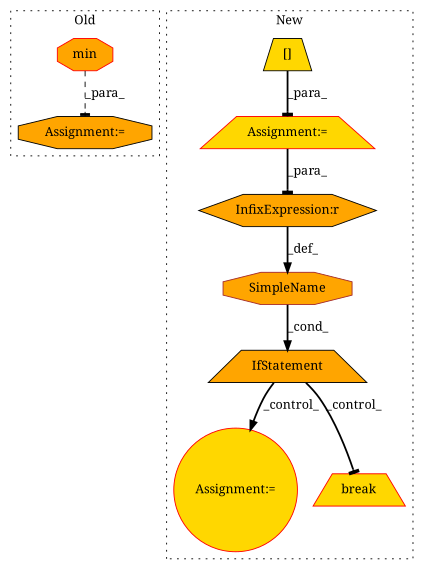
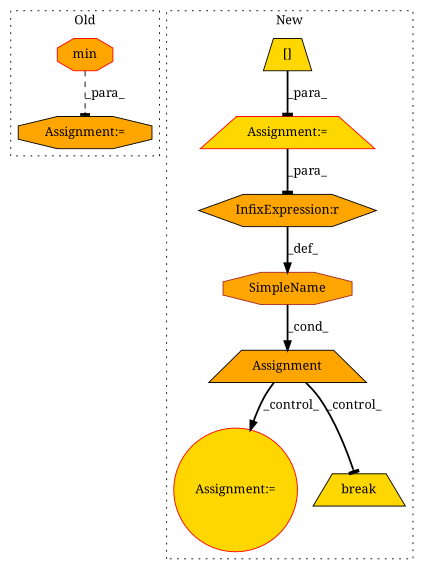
node "IfStatement": label "IfStatement" -> "Assignment"
node "break": color red -> black
